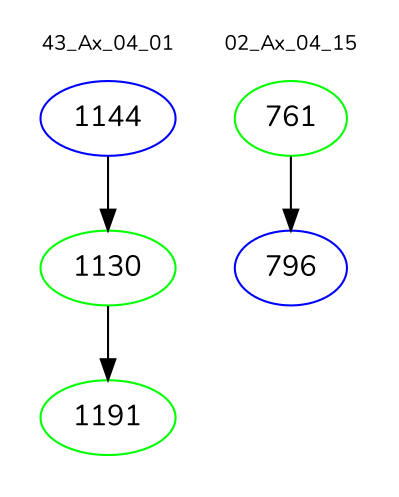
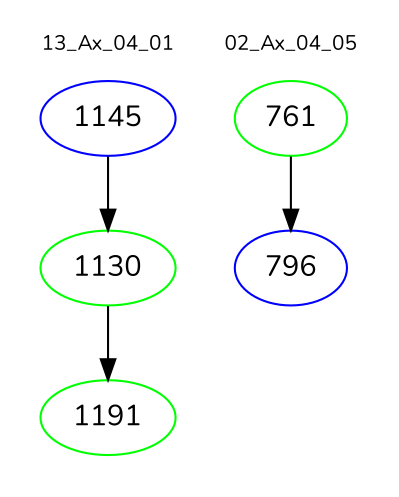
cluster "43_Ax_04_01": label "43_Ax_04_01" -> "13_Ax_04_01"
cluster "02_Ax_04_15": label "02_Ax_04_15" -> "02_Ax_04_05"
node "1144": label "1144" -> "1145"
